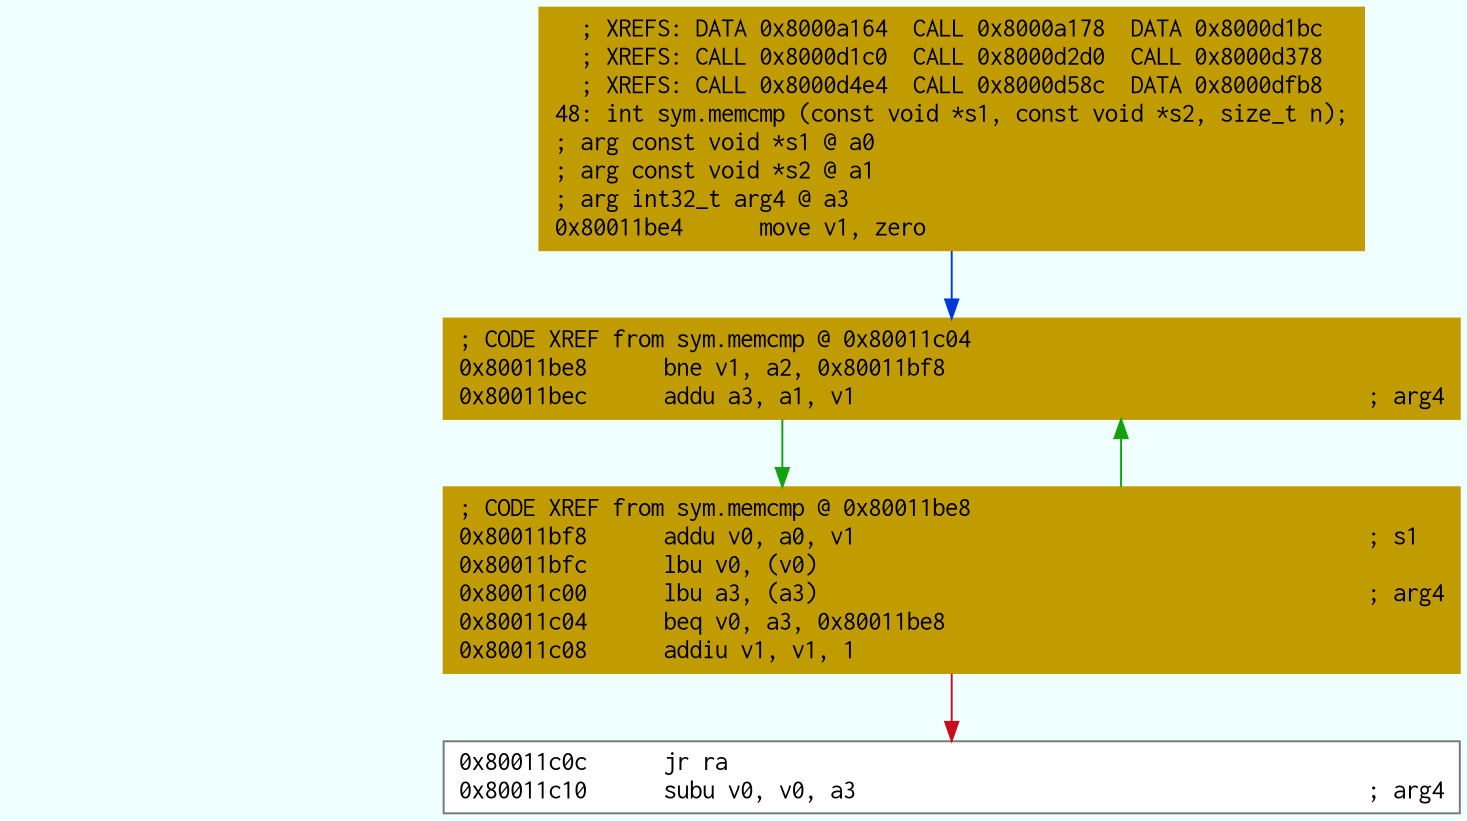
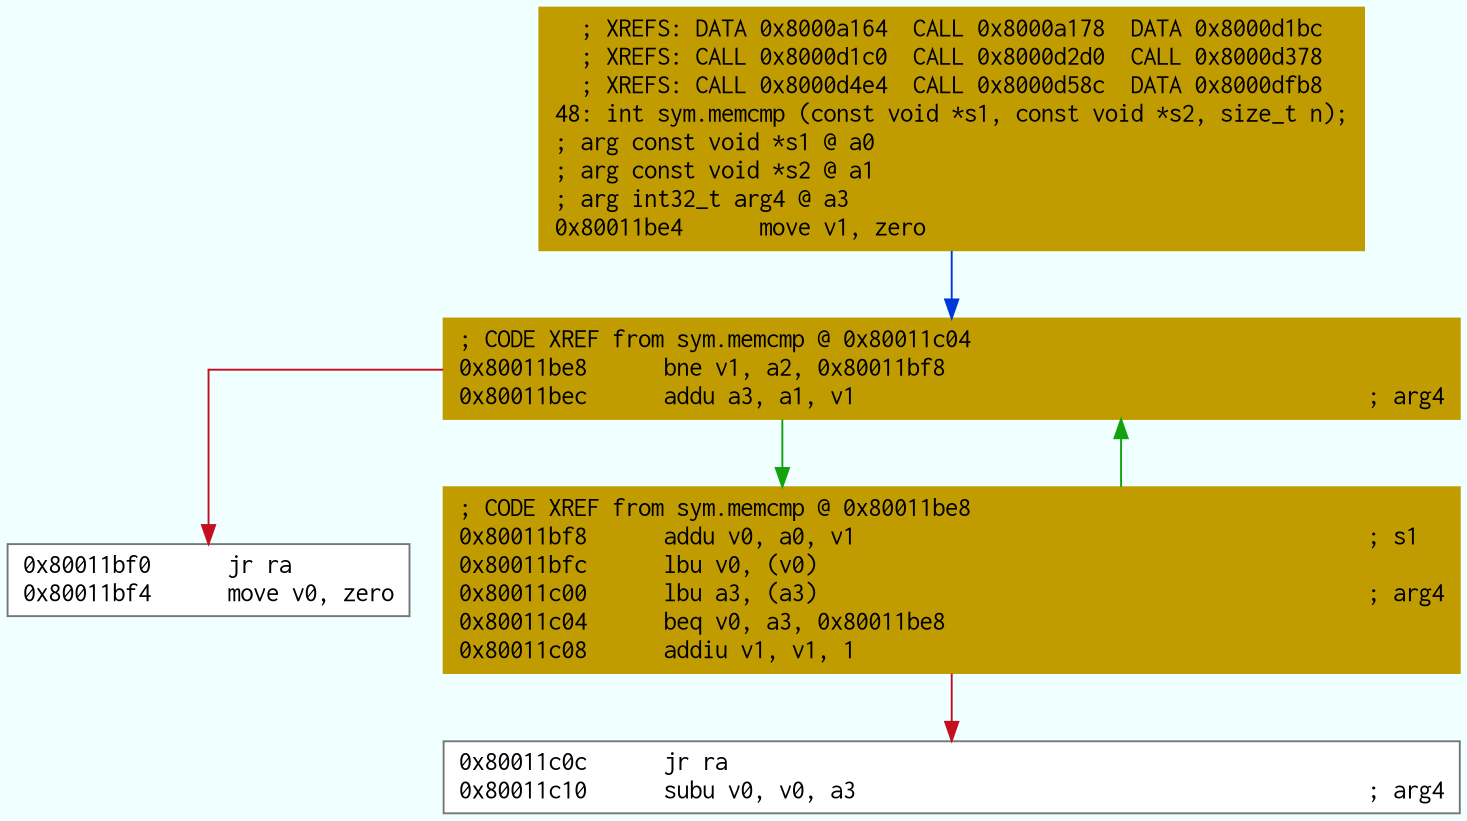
node "0x80011bf0      jr ra 0x80011bf4      move v0, zero": added
